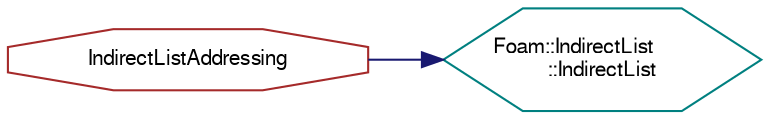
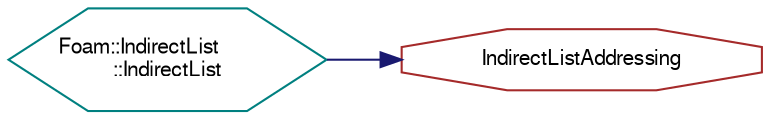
edge "IndirectListAddressing" -> "Foam::IndirectList ::IndirectList": reversed
